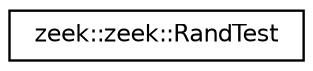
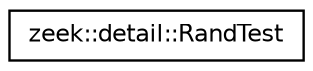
node "zeek::zeek::RandTest": label "zeek::zeek::RandTest" -> "zeek::detail::RandTest"
